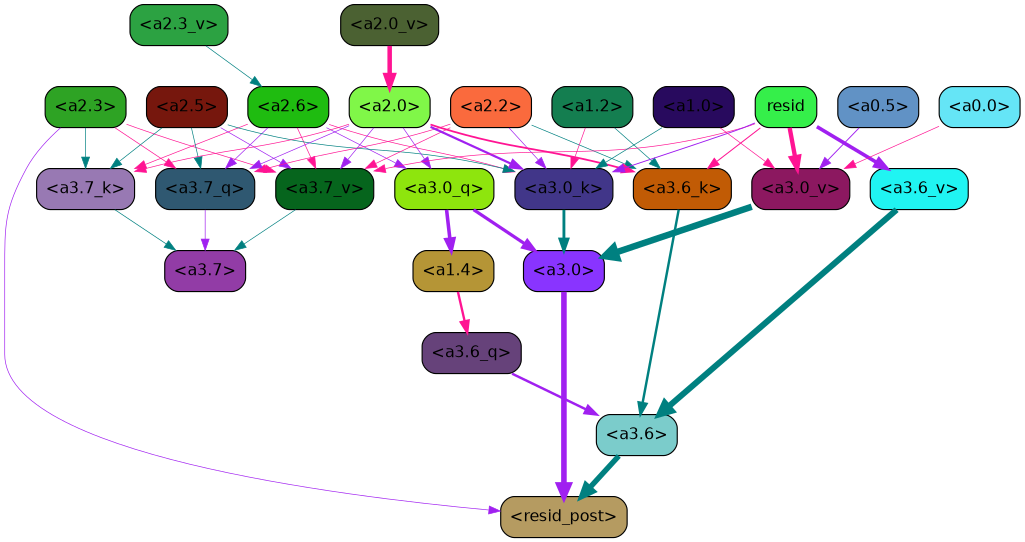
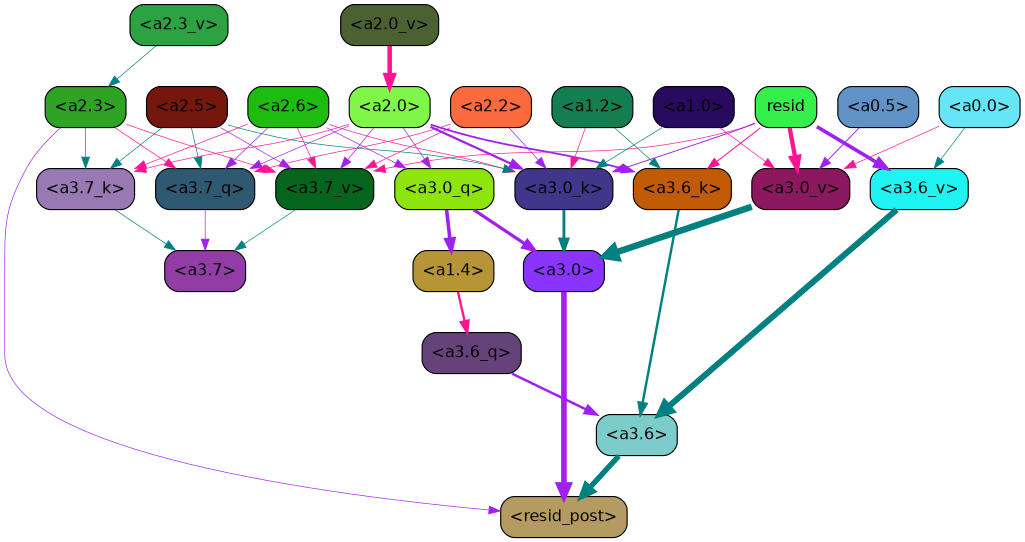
edge "<a2.3_v>" -> "<a2.6>": now "<a2.3_v>" -> "<a2.3>"
edge "<a2.2>" -> "<a3.6_k>": removed
edge "<a0.0>" -> "<a3.6_v>": added
edge "<a2.0>" -> "<a3.6_k>": color deeppink -> purple
